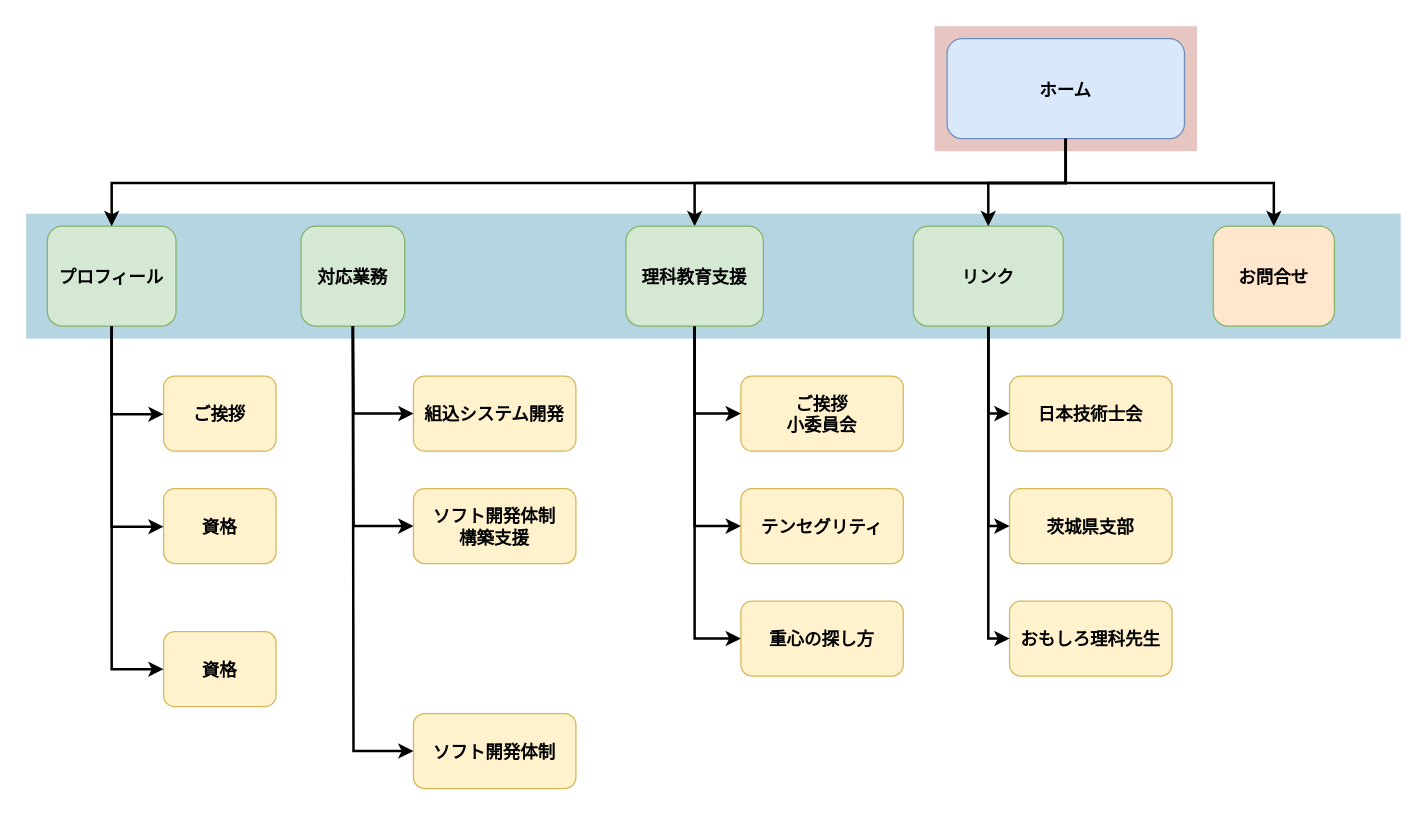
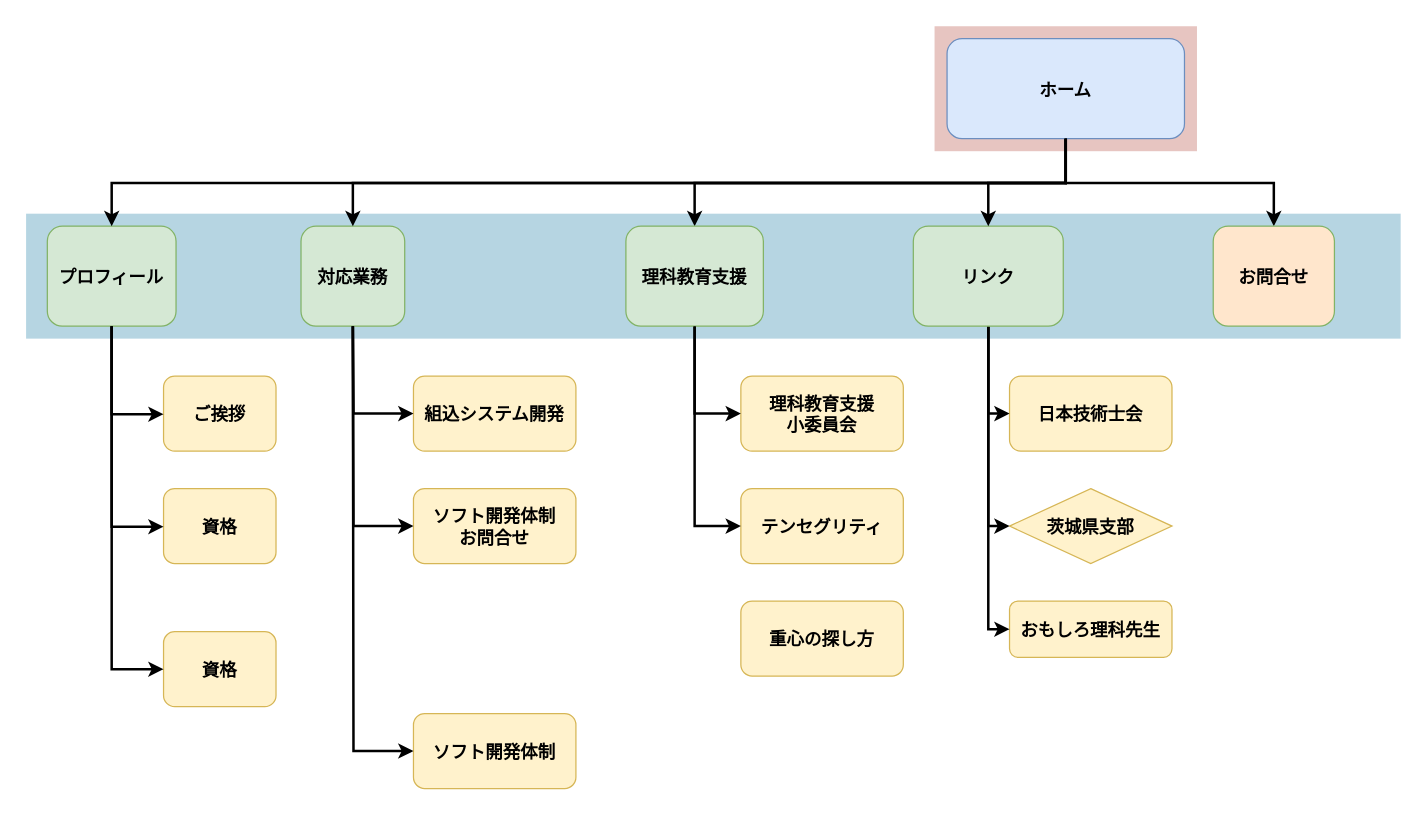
edge "ホーム" -> "対応業務": added
node "ご挨拶 小委員会": label "ご挨拶 小委員会" -> "理科教育支援 小委員会"
node "ソフト開発体制 構築支援": label "ソフト開発体制 構築支援" -> "ソフト開発体制 お問合せ"
node "茨城県支部": shape rounded rectangle -> diamond
edge "理科教育支援" -> "重心の探し方": removed
node "おもしろ理科先生": size 163x75 -> 163x56
